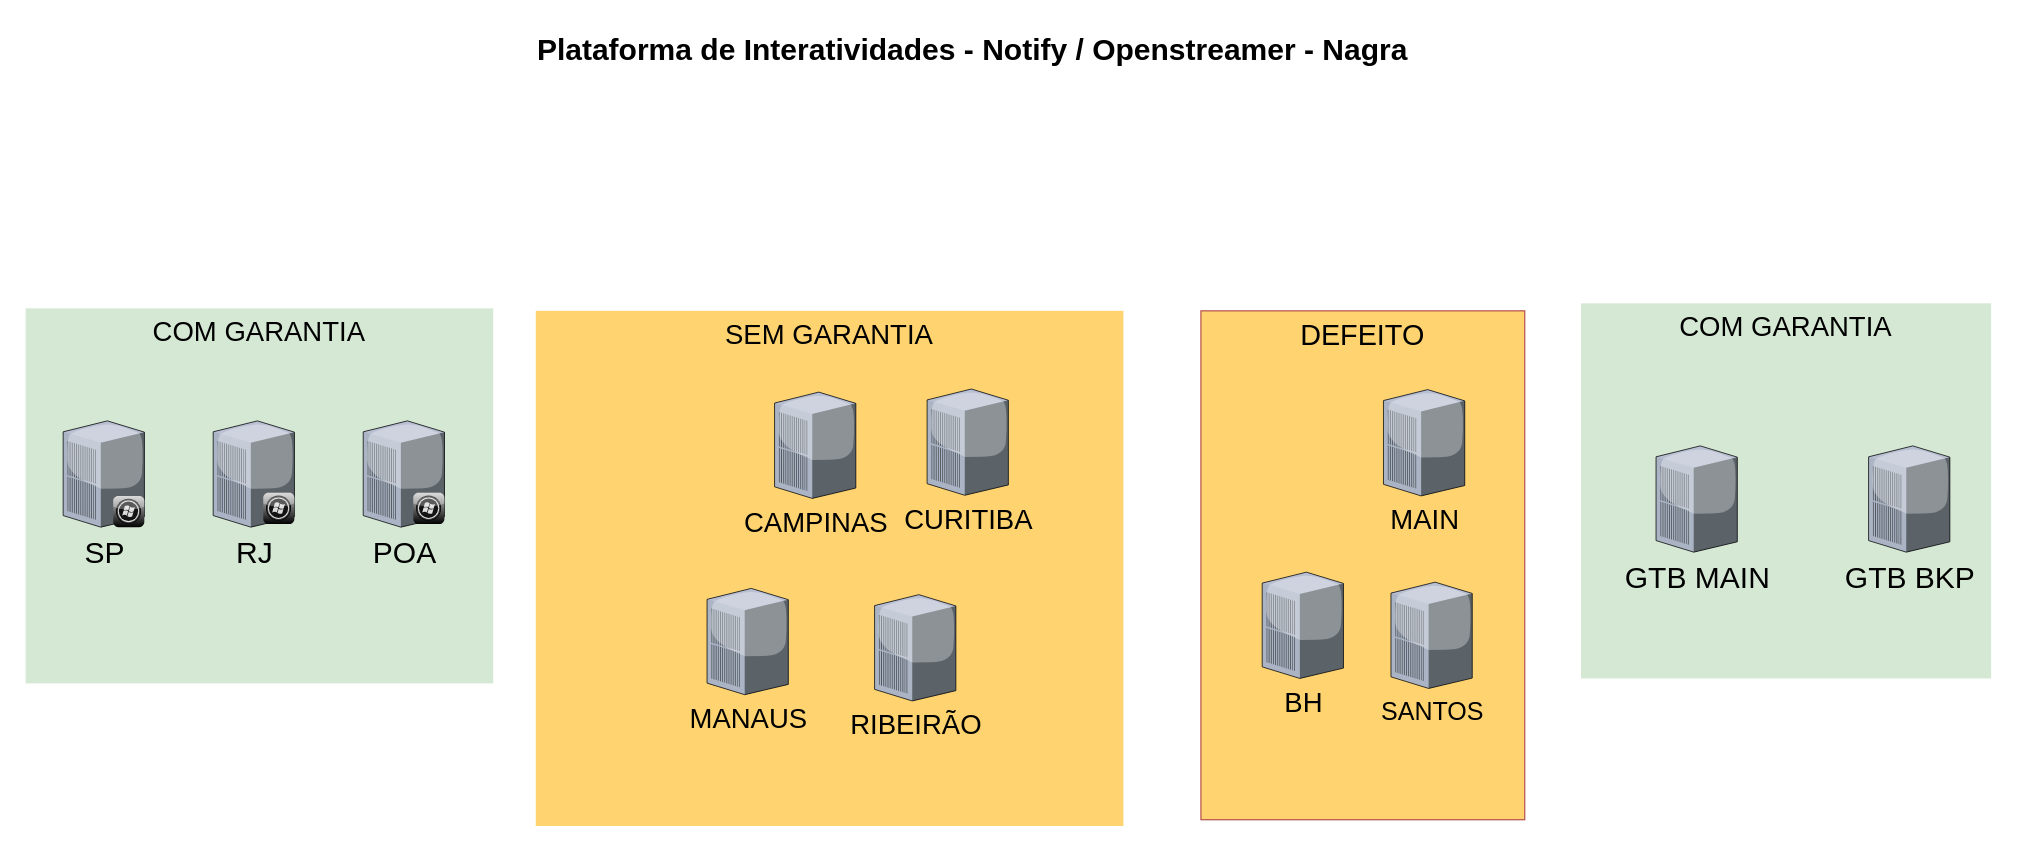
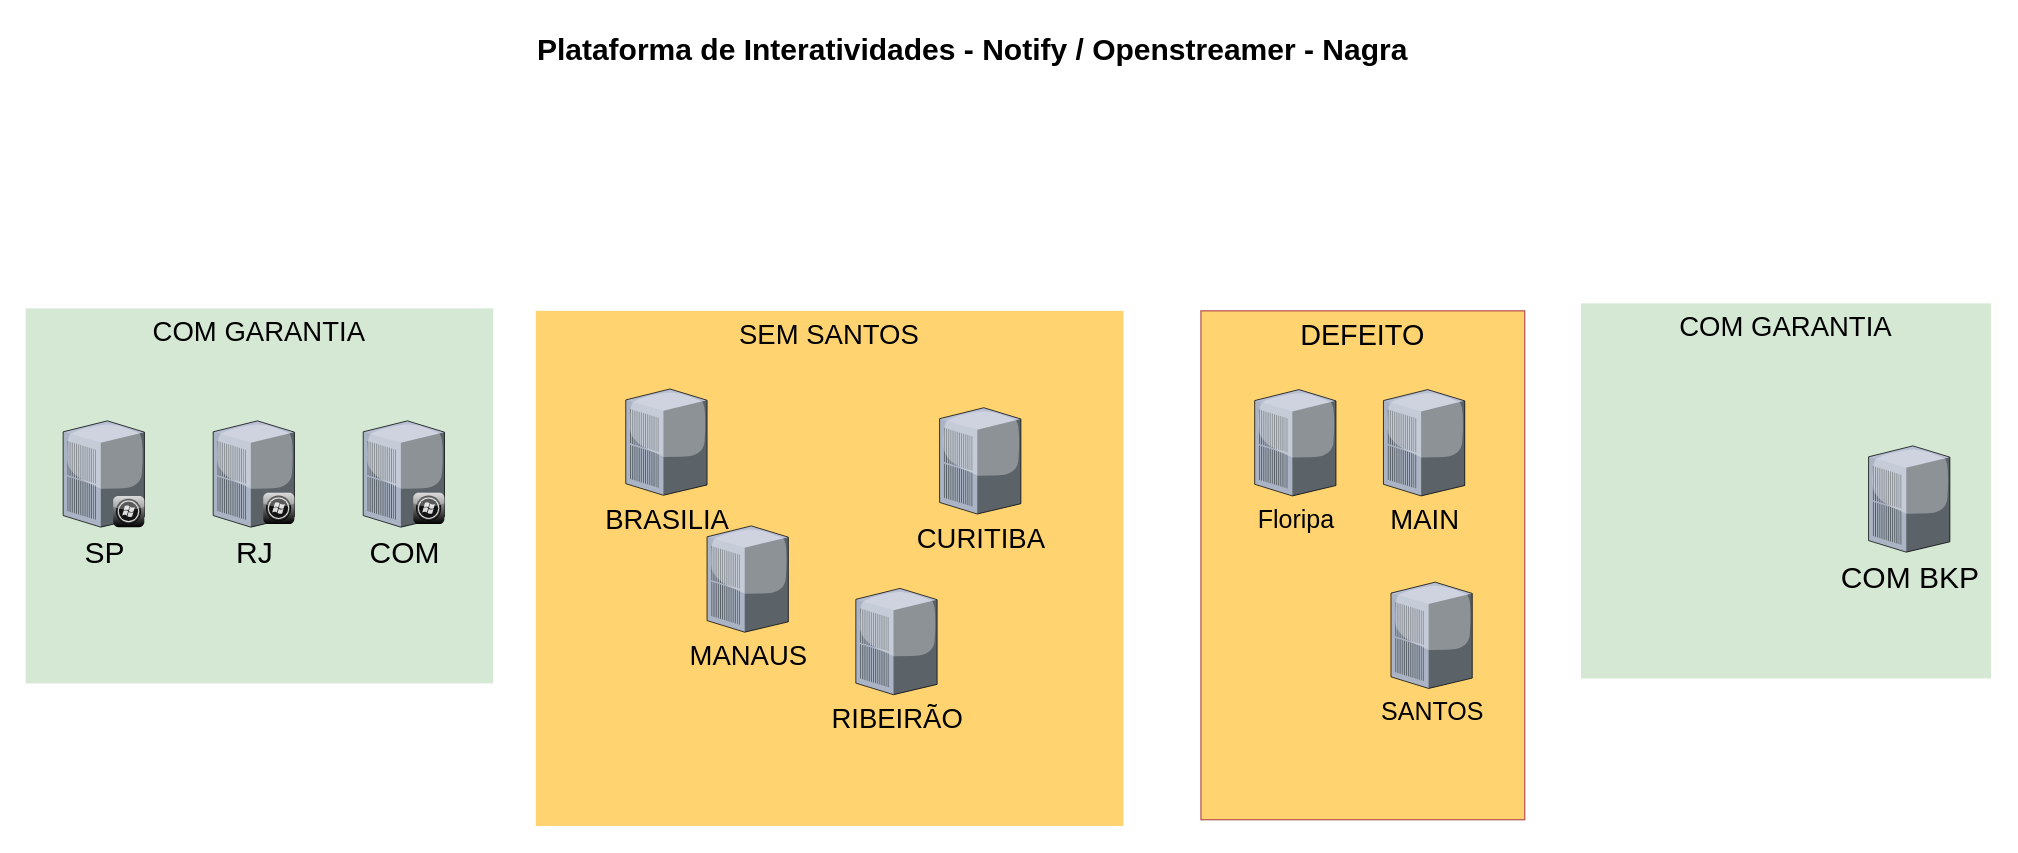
node "SEM GARANTIA": label "SEM GARANTIA" -> "SEM SANTOS"
node "BRASILIA": added
node "CURITIBA": moved (968, 442) -> (980, 461)
node "Floripa": added
node "CAMPINAS": removed
node "GTB MAIN": removed
node "POA": label "POA" -> "COM"
node "GTB BKP": label "GTB BKP" -> "COM BKP"
node "BH": removed
node "MANAUS": moved (748, 641) -> (748, 579)
node "RIBEIRÃO": moved (915, 648) -> (896, 641)
